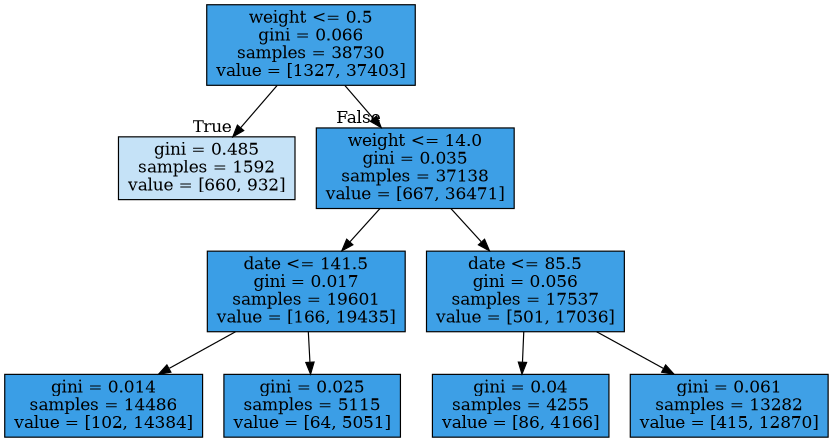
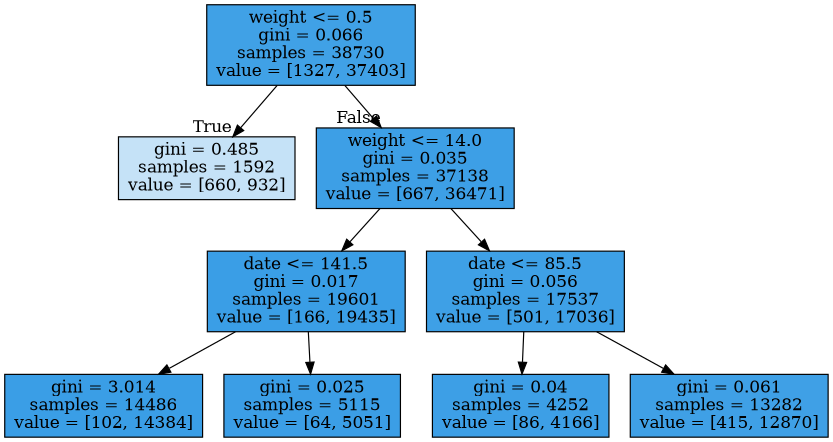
node "gini = 0.014 samples = 14486 value = [102, 14384]": label "gini = 0.014 samples = 14486 value = [102, 14384]" -> "gini = 3.014 samples = 14486 value = [102, 14384]"
node "gini = 0.04 samples = 4255 value = [86, 4166]": label "gini = 0.04 samples = 4255 value = [86, 4166]" -> "gini = 0.04 samples = 4252 value = [86, 4166]"
